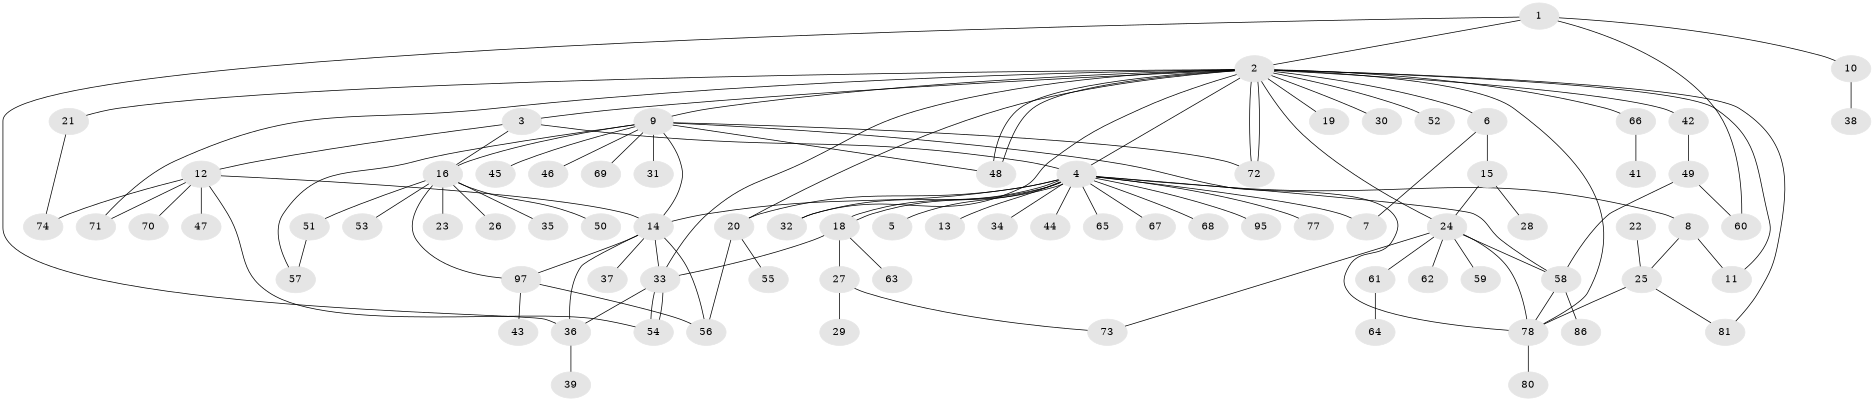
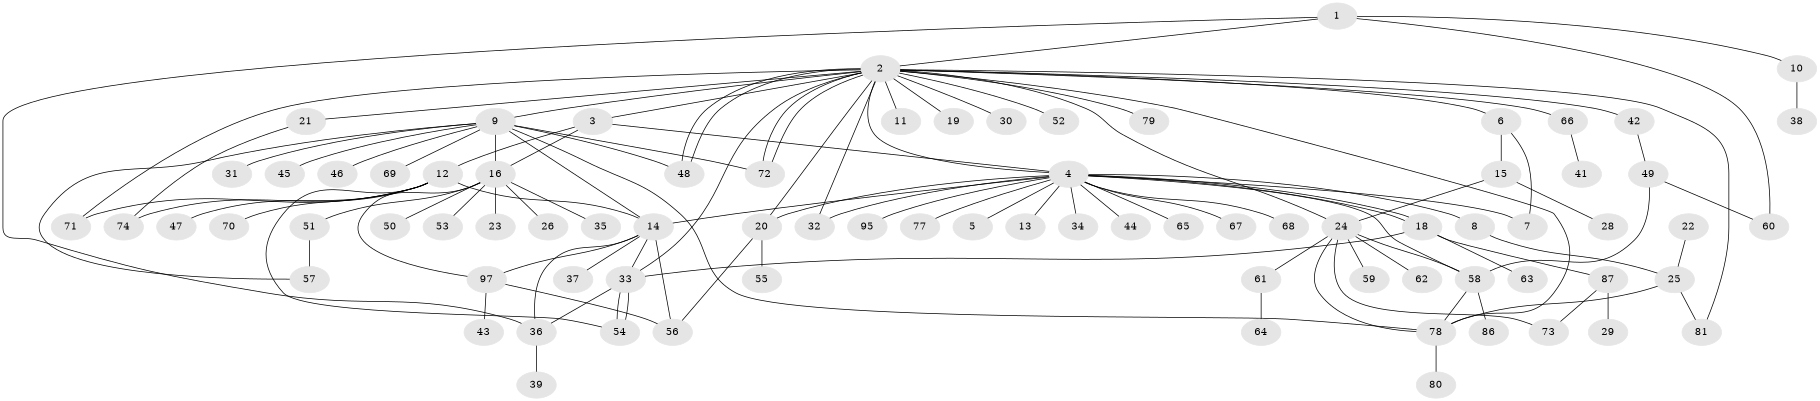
node "79": added
edge "8" -- "11": removed
node "27": label "27" -> "87"
